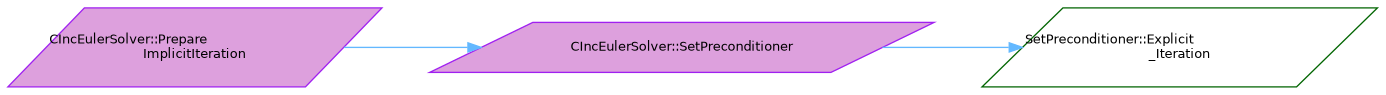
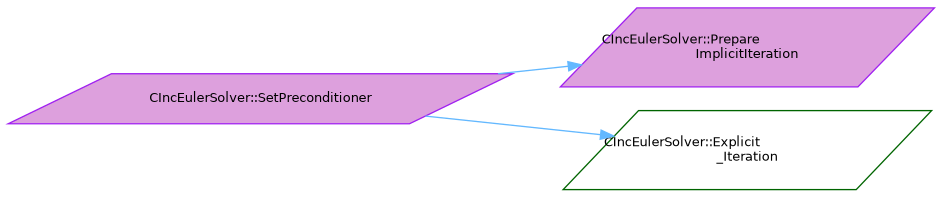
edge "CIncEulerSolver::Prepare ImplicitIteration" -> "CIncEulerSolver::SetPreconditioner": reversed
node "SetPreconditioner::Explicit _Iteration": label "SetPreconditioner::Explicit _Iteration" -> "CIncEulerSolver::Explicit _Iteration"
